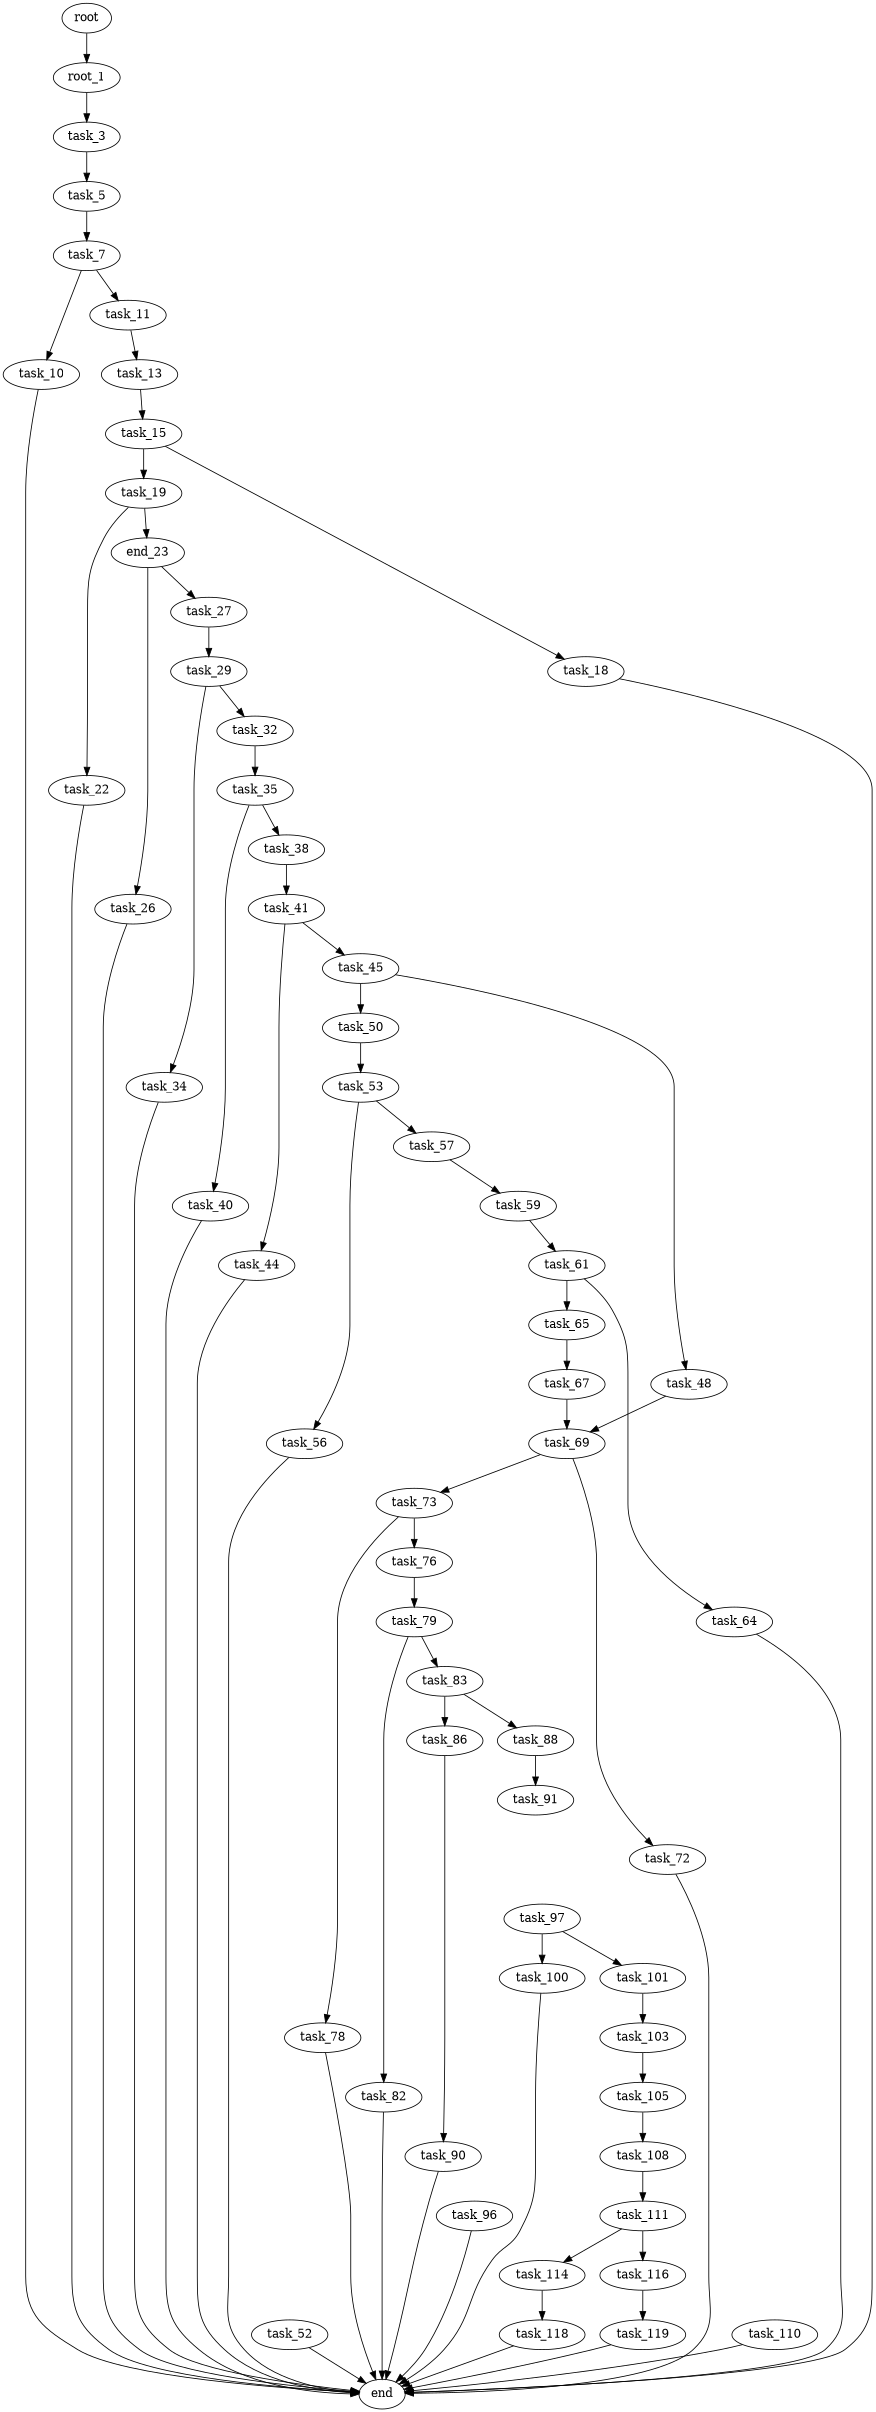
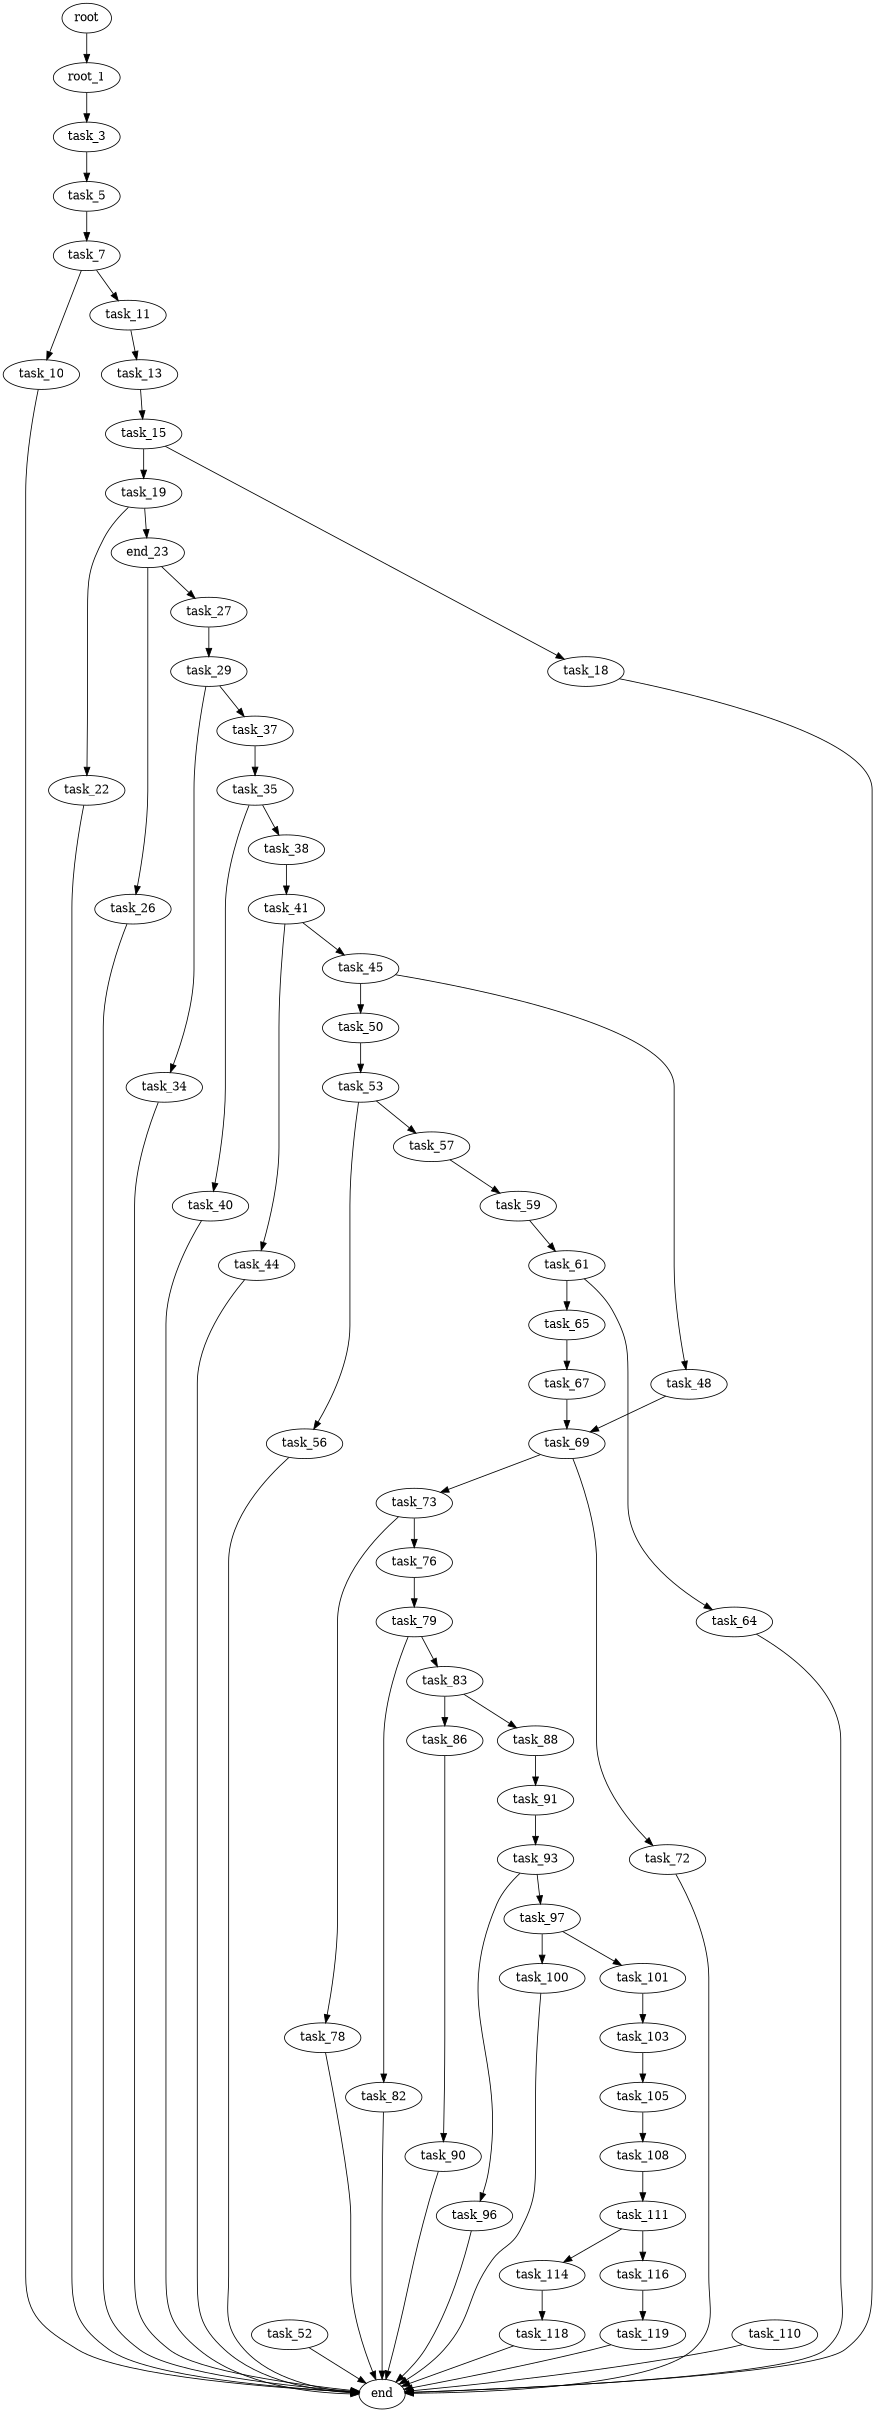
node "task_32": label "task_32" -> "task_37"
node "task_93": added
